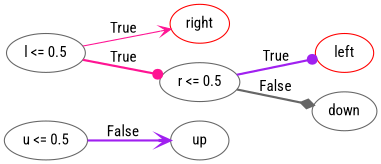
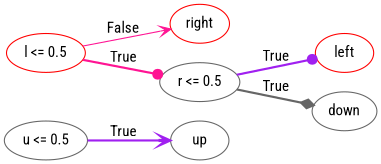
edge "l <= 0.5" -> "right": label "True" -> "False"
node "l <= 0.5": color gray40 -> red
edge "r <= 0.5" -> "down": label "False" -> "True"
edge "u <= 0.5" -> "up": label "False" -> "True"
